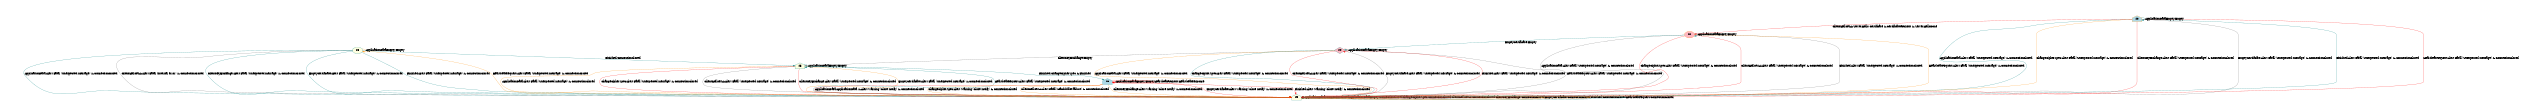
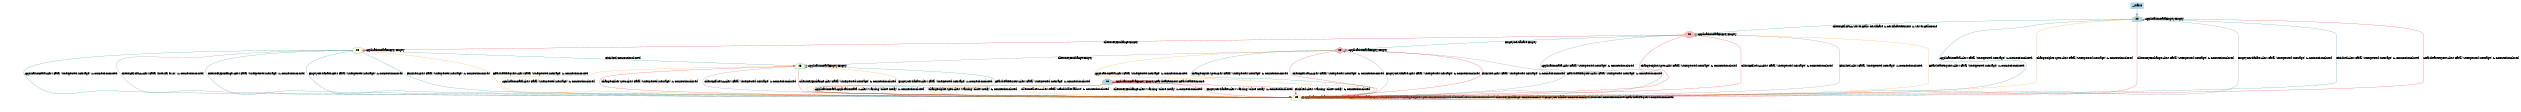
node "__start0": added
edge "s0" -> "s2": color red -> teal
edge "s2" -> "s3": added, label "ClientKeyExchange/Empty"
edge "s5" -> "s6": removed, label "Finished/ChangeCipherSpec & Finished"
